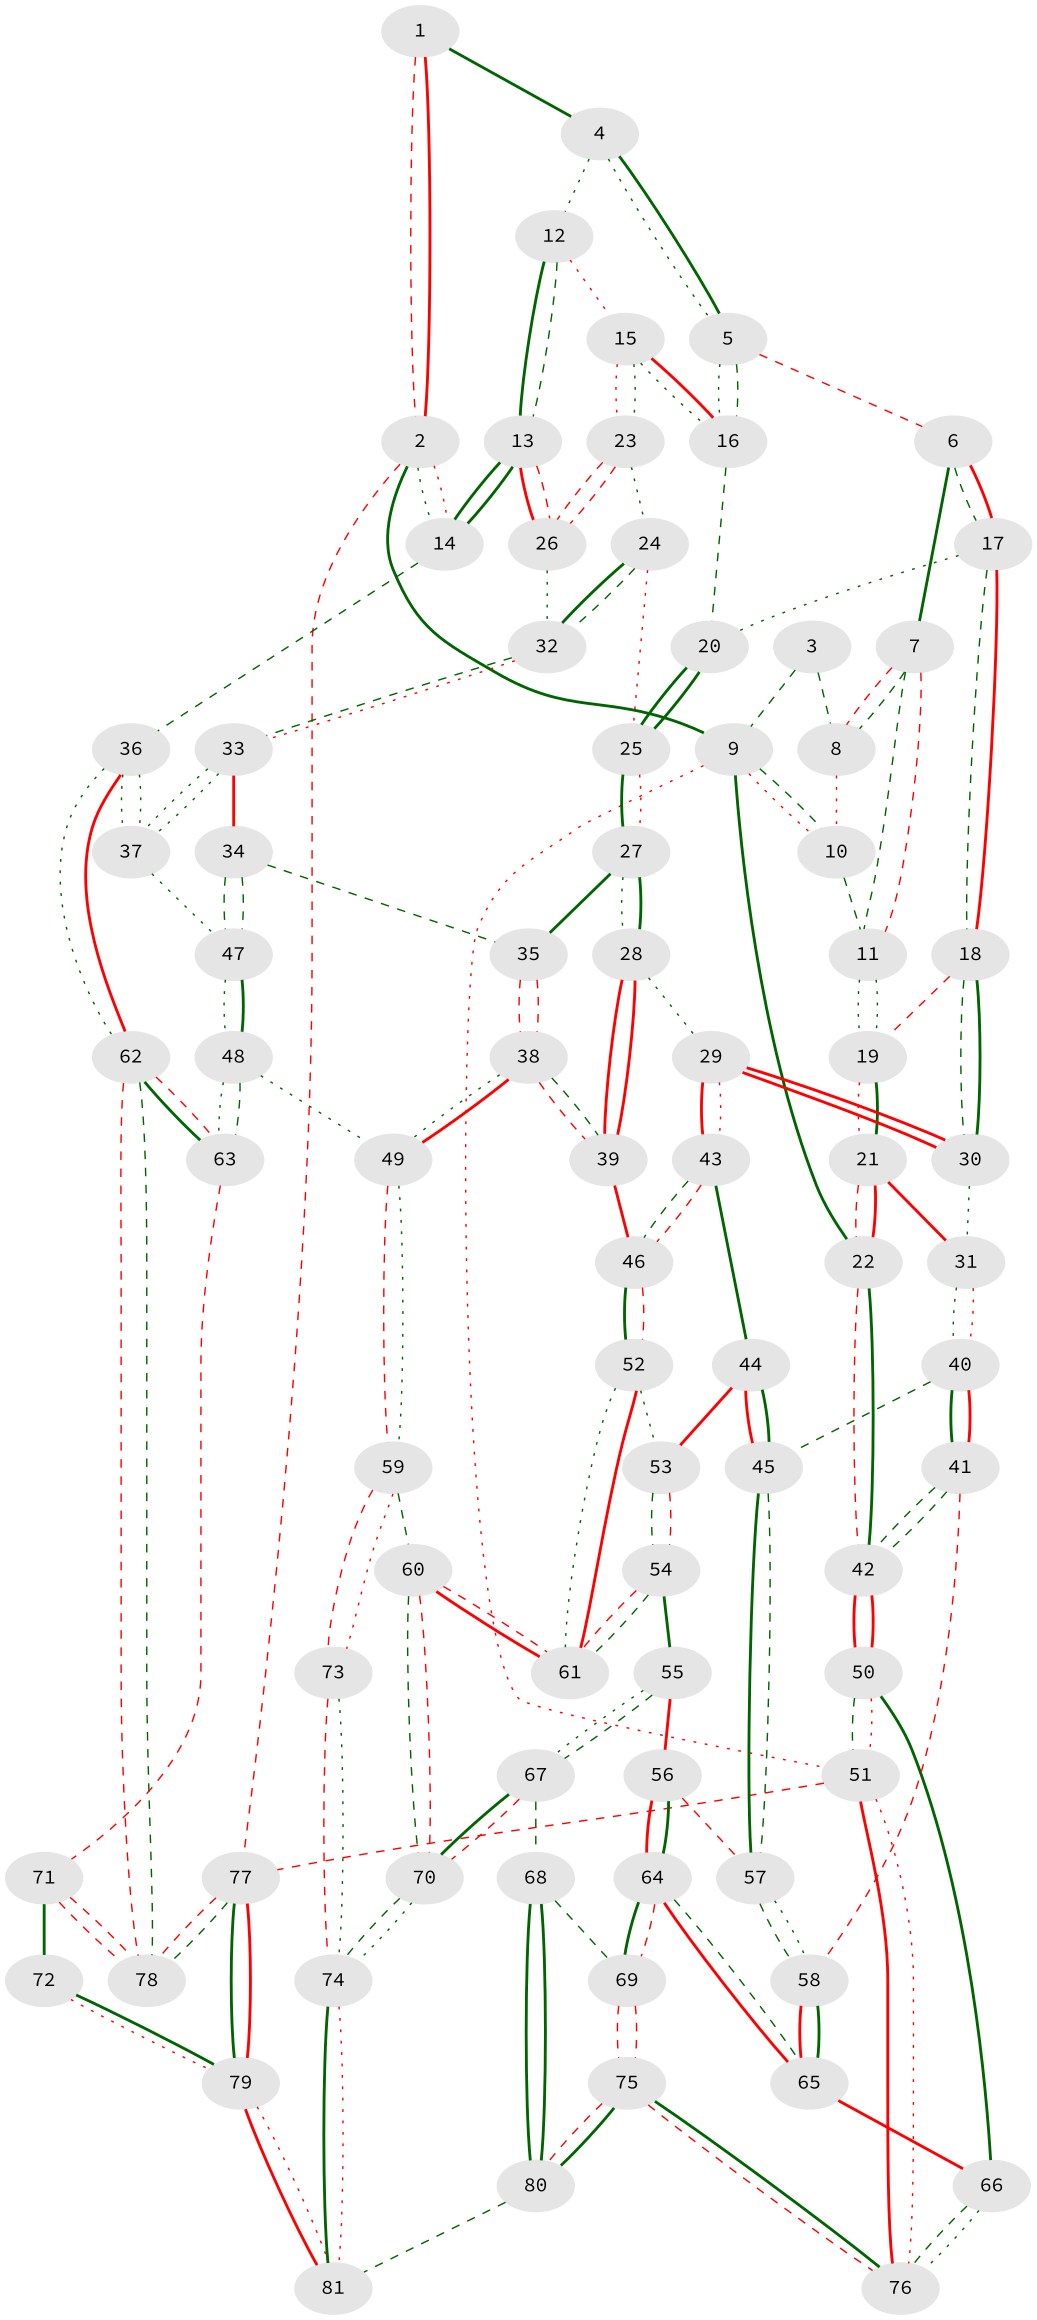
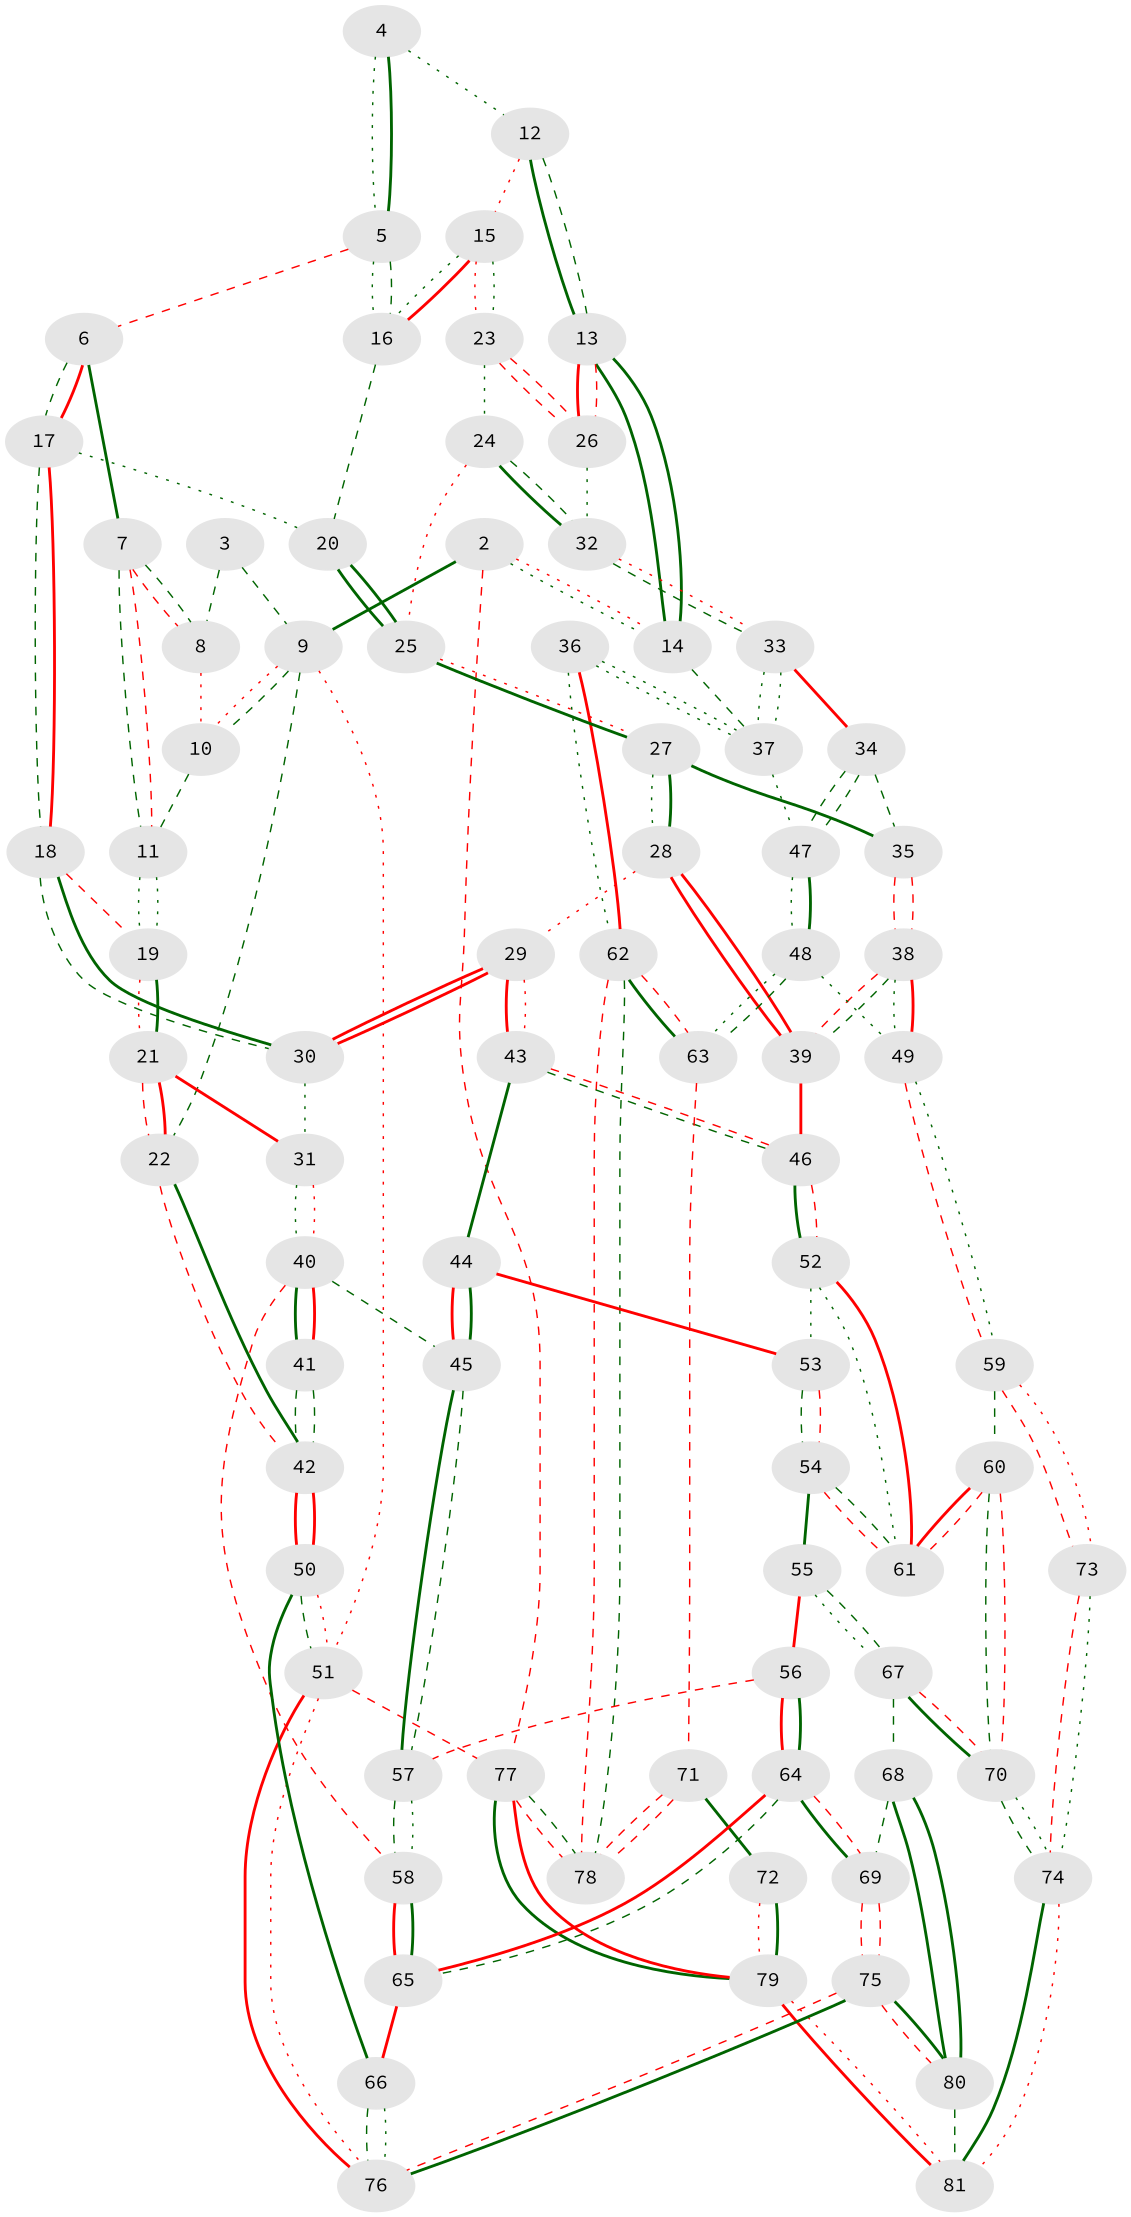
node "1": removed
edge "14" -- "36": now "14" -- "37"
edge "28" -- "29": color darkgreen -> red
edge "9" -- "22": style bold -> dashed
edge "41" -- "58": now "40" -- "58"
